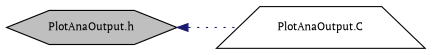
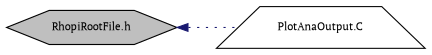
node "PlotAnaOutput.h": label "PlotAnaOutput.h" -> "RhopiRootFile.h"
